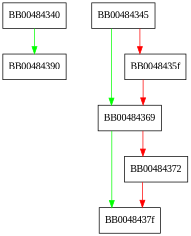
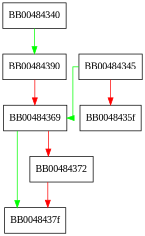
edge "BB0048435f" -> "BB00484369": now "BB00484390" -> "BB00484369"
